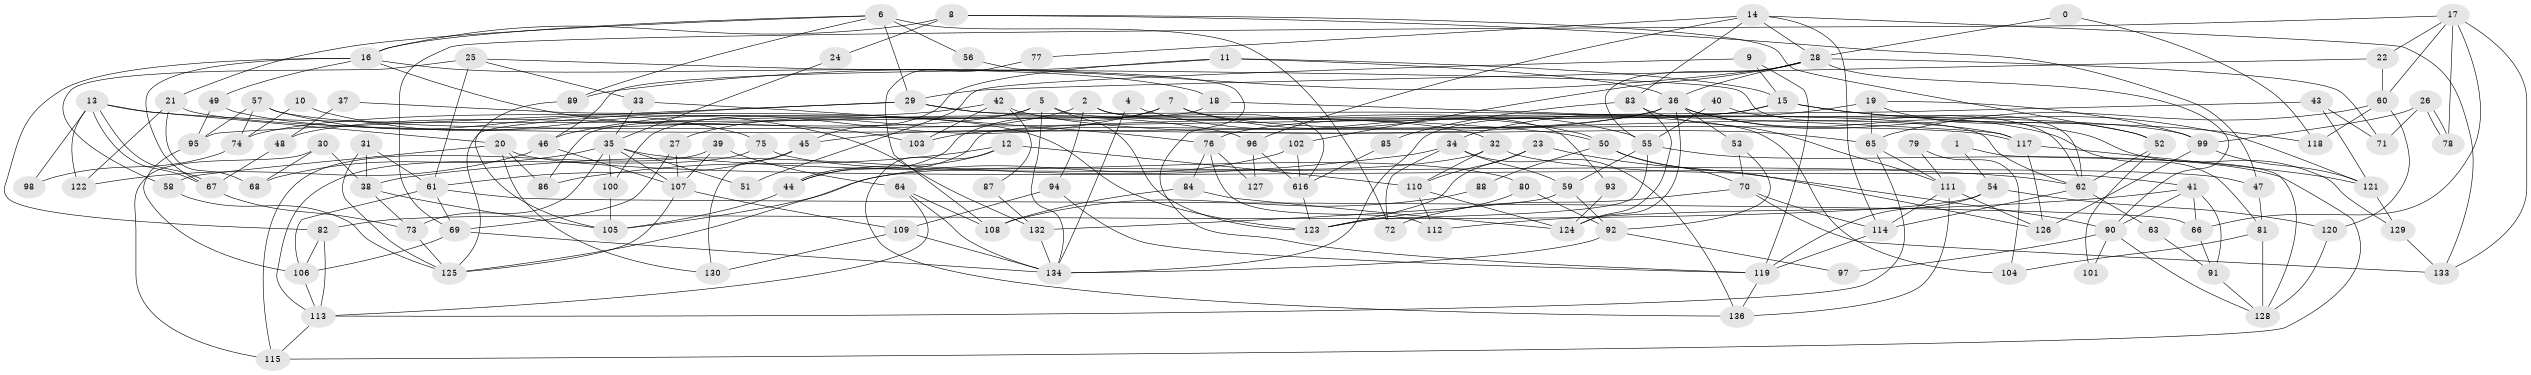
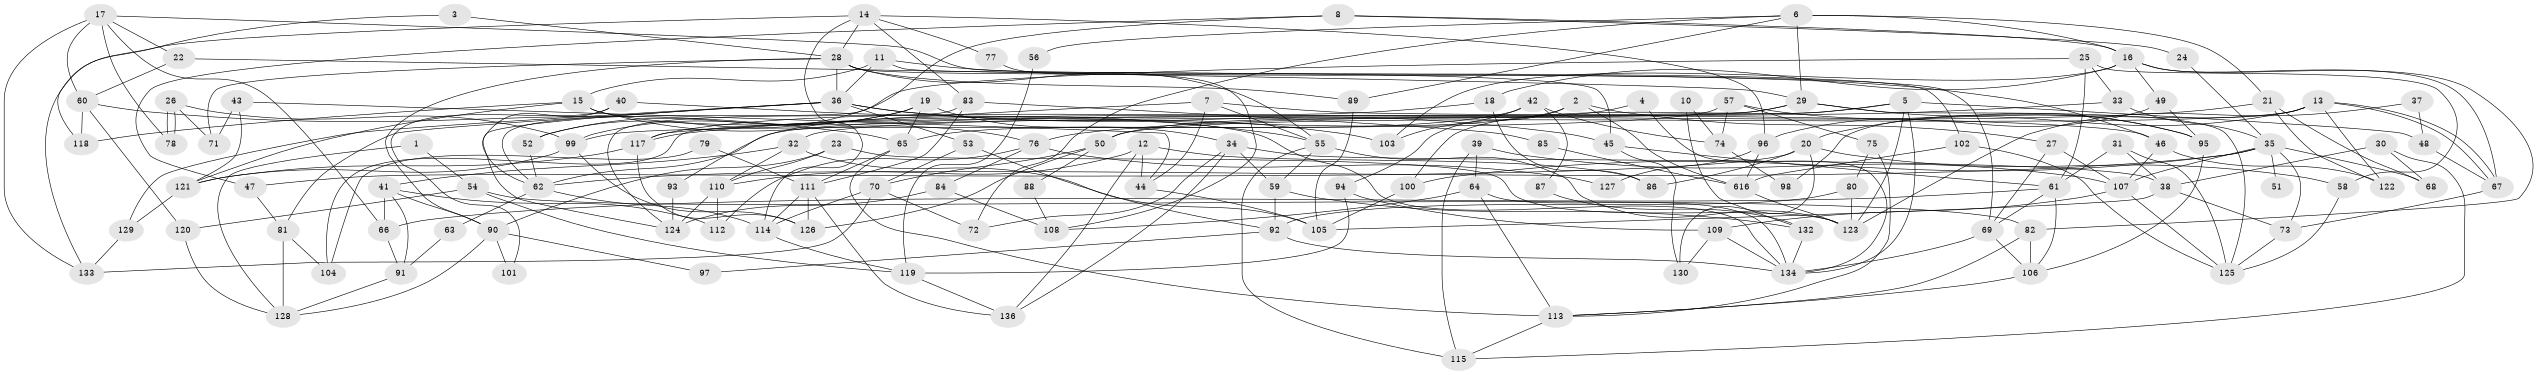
node "0": label "0" -> "3"
node "9": removed
edge "52" -- "101": now "40" -- "101"
